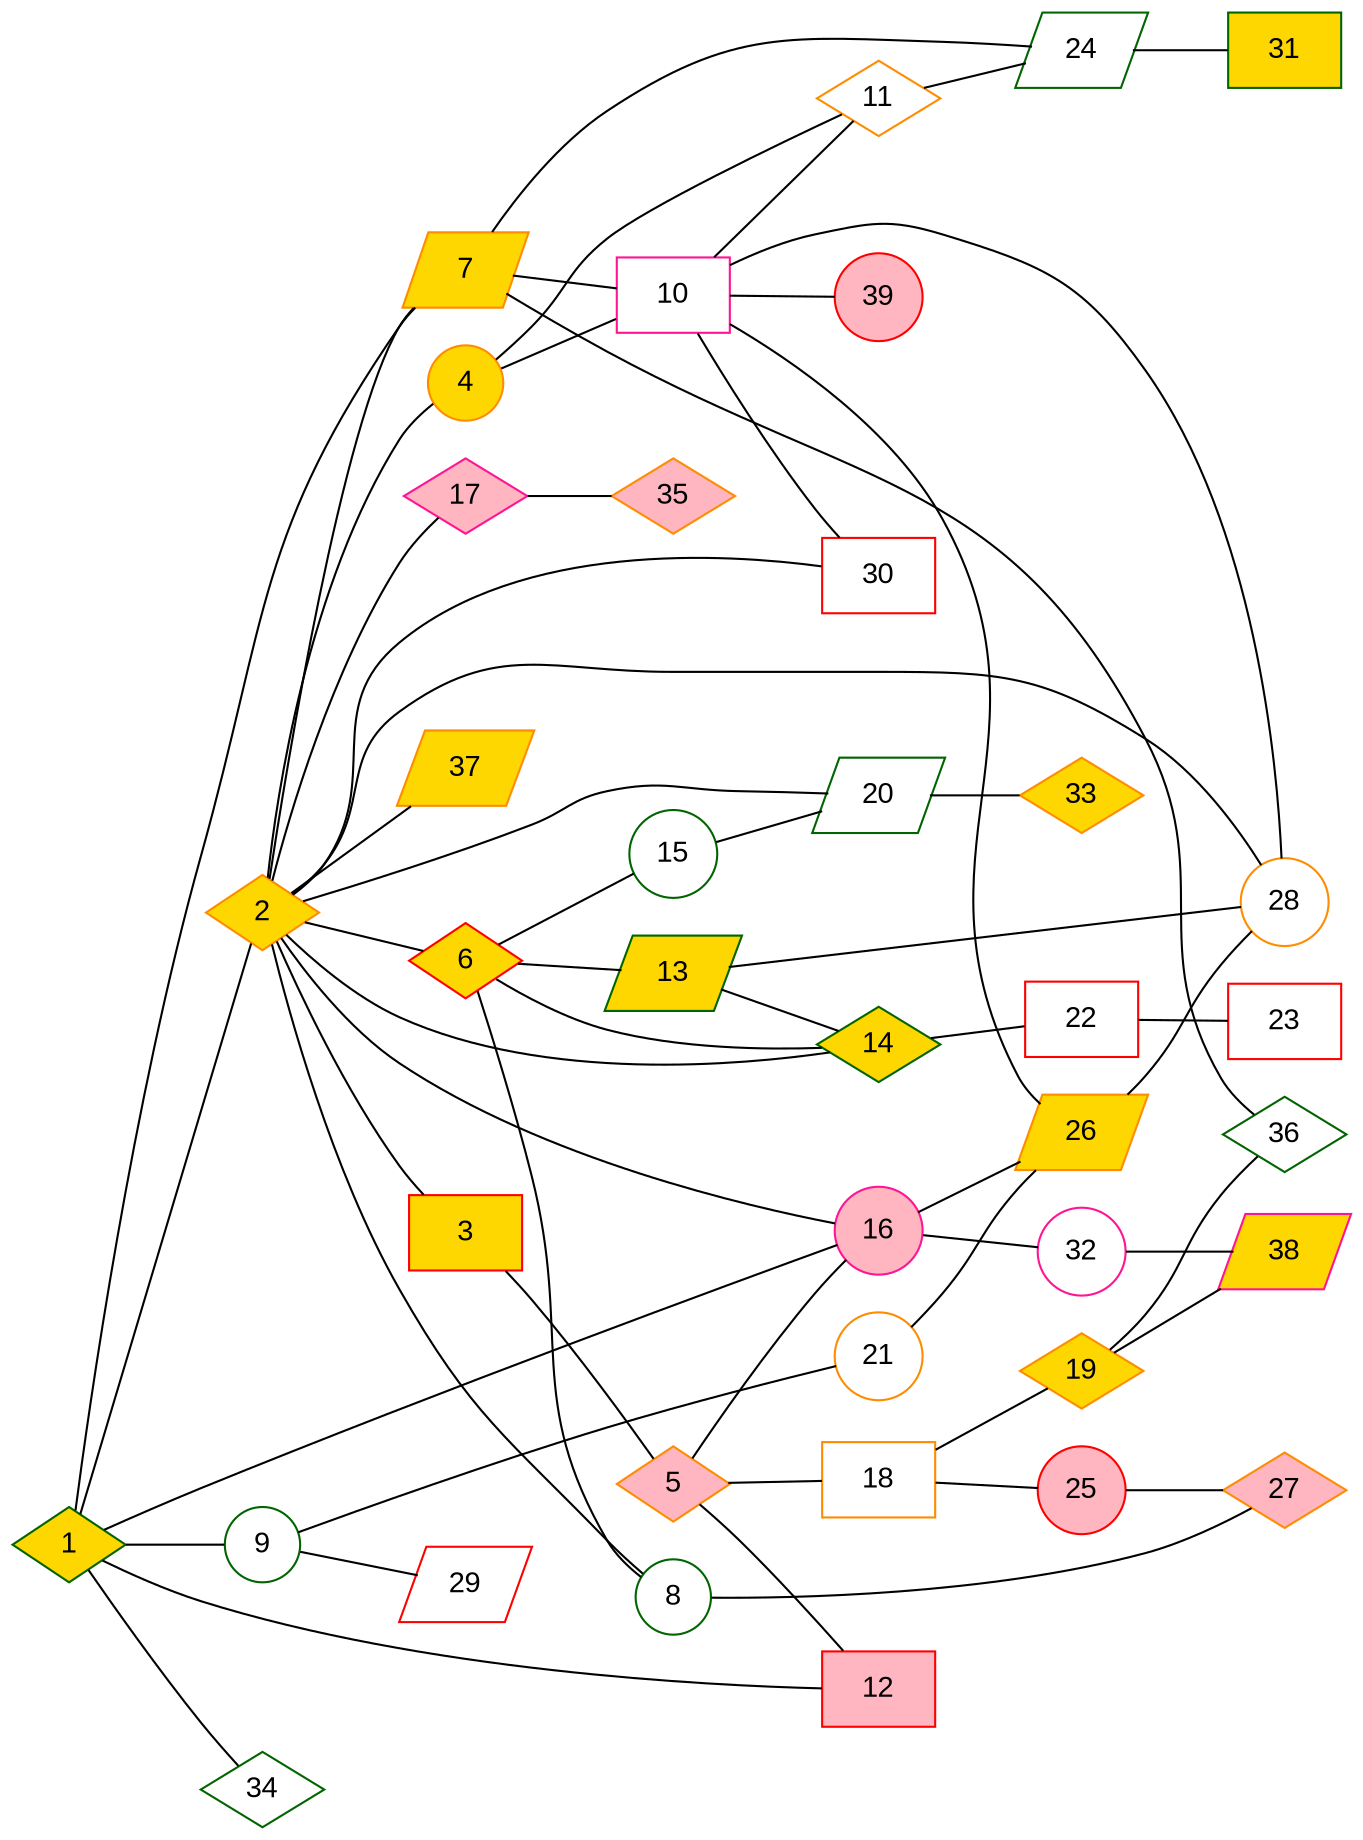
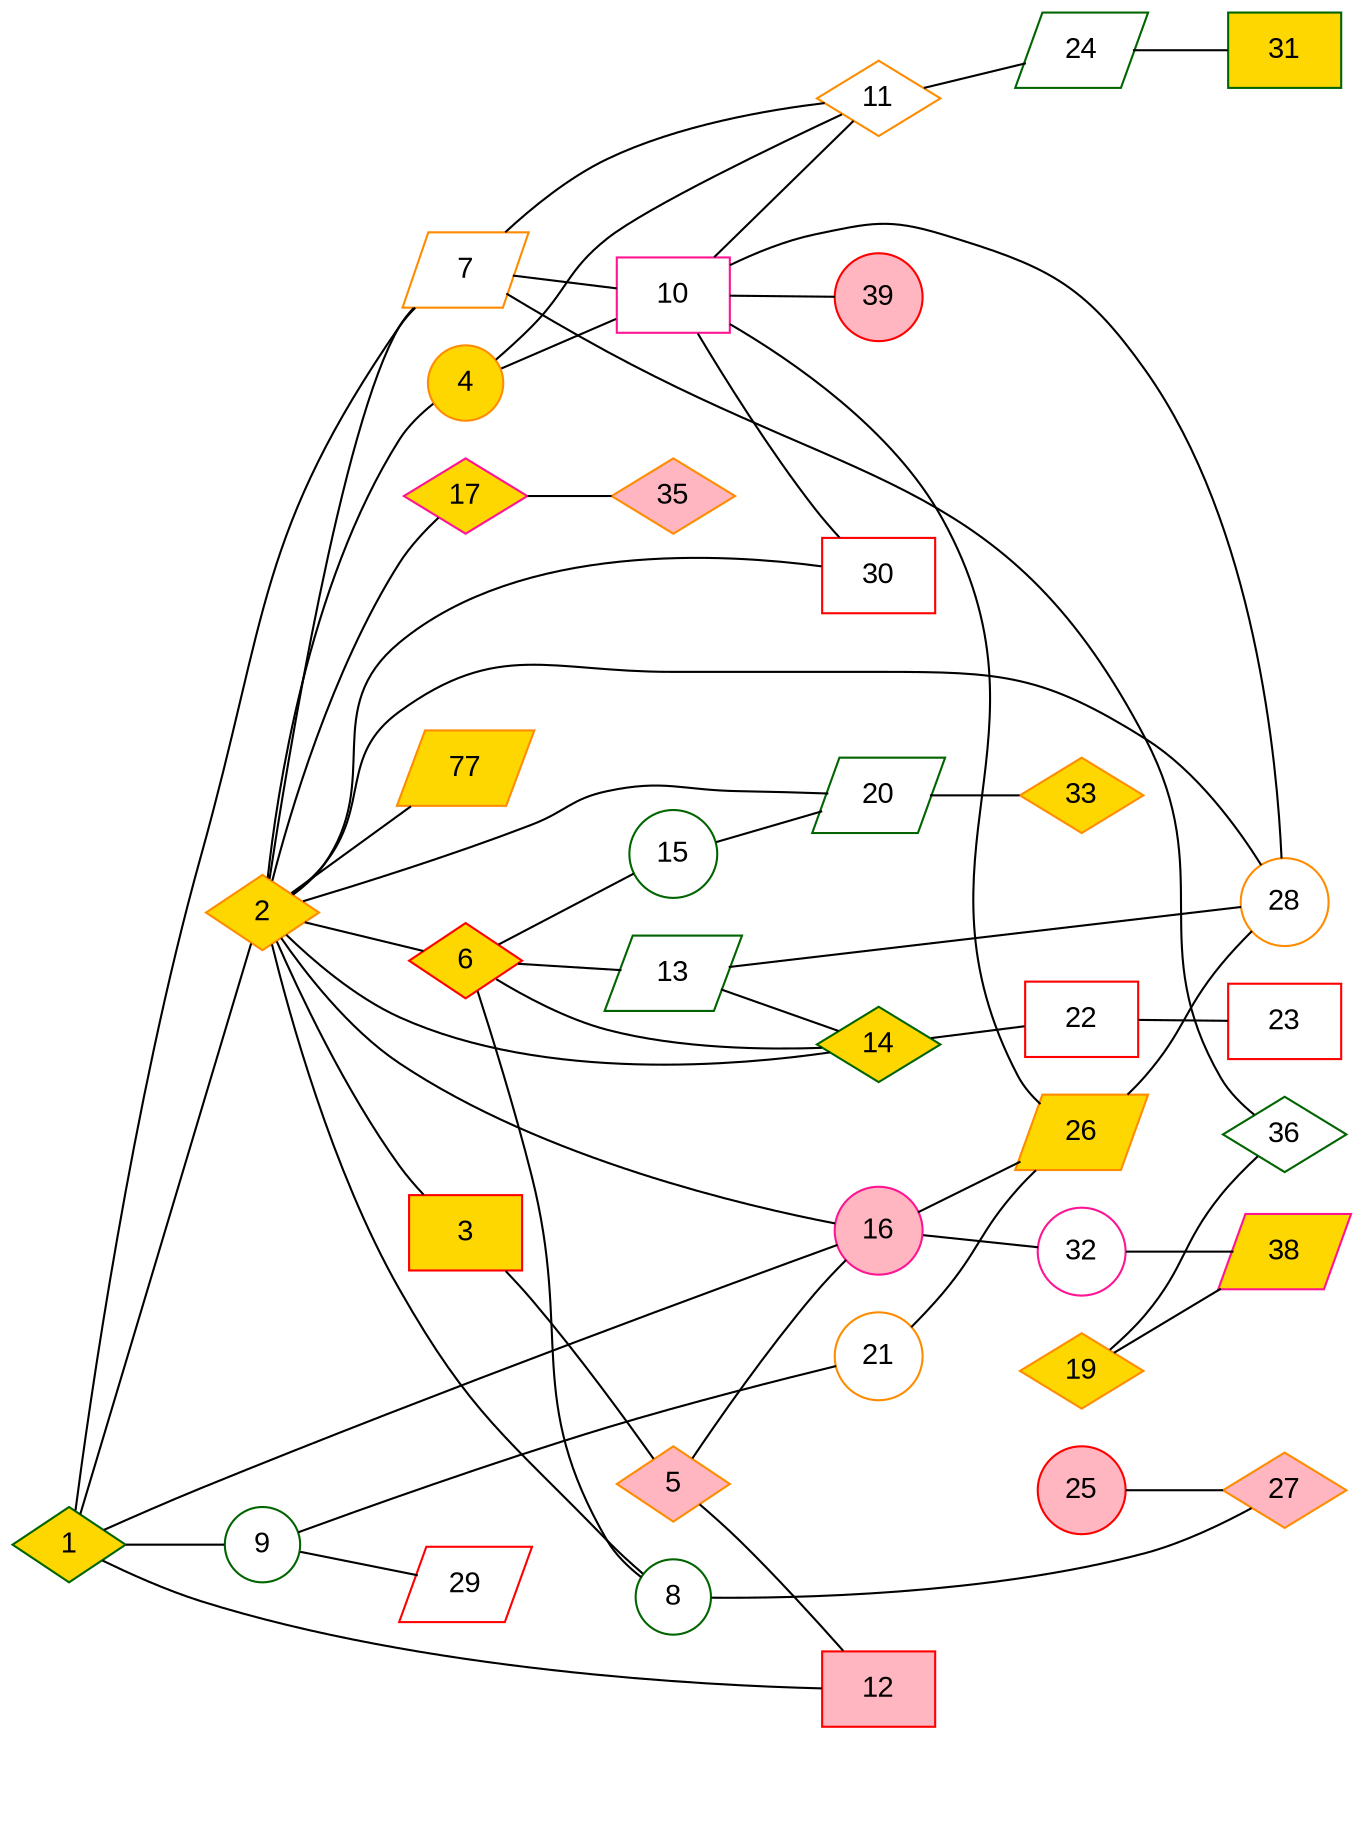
edge "24" -- "7": now "11" -- "7"
node "7": fillcolor gold -> white
node "17": fillcolor lightpink -> gold
node "37": label "37" -> "77"
node "13": fillcolor gold -> white
node "18": removed
node "34": removed
